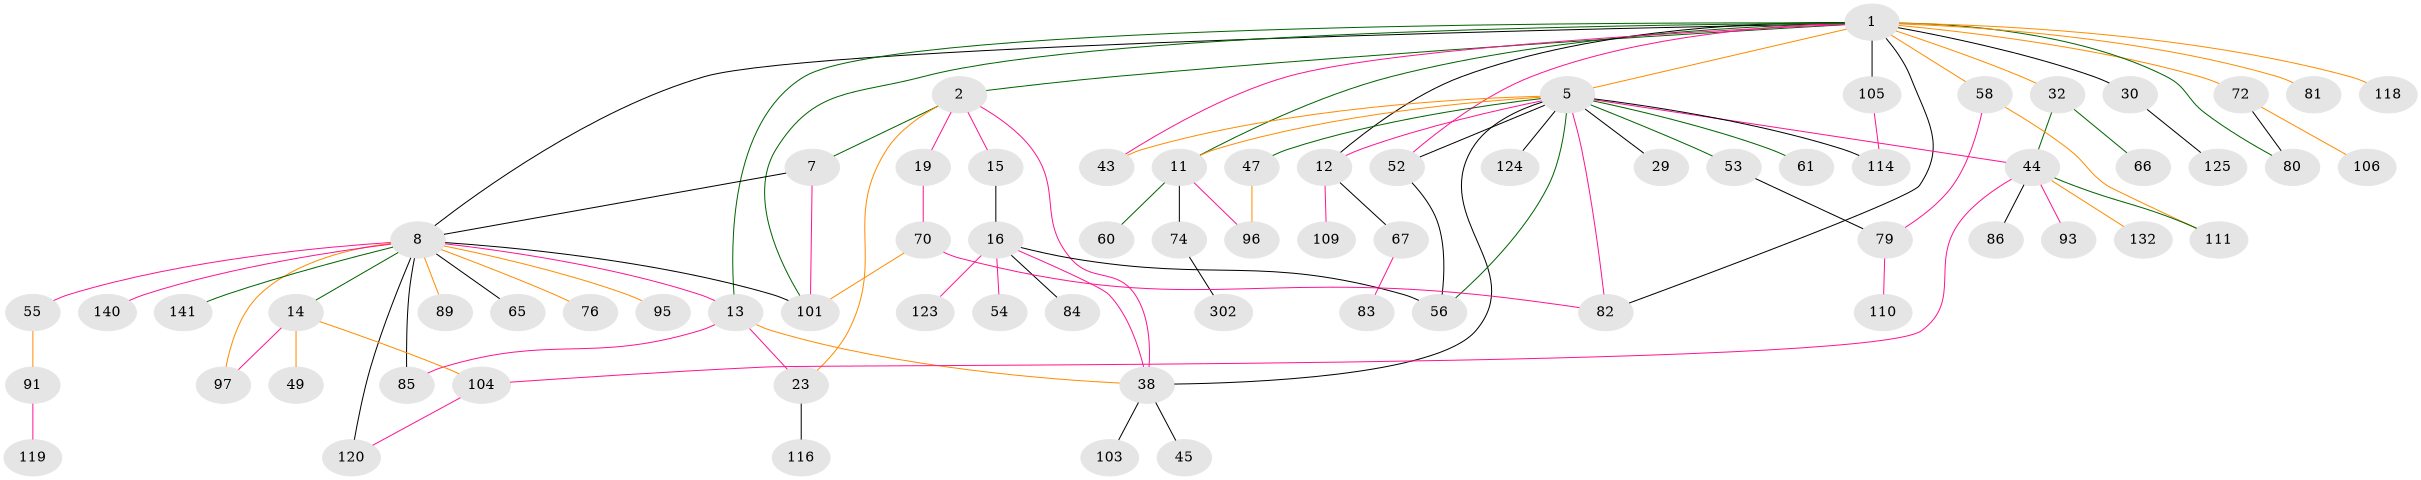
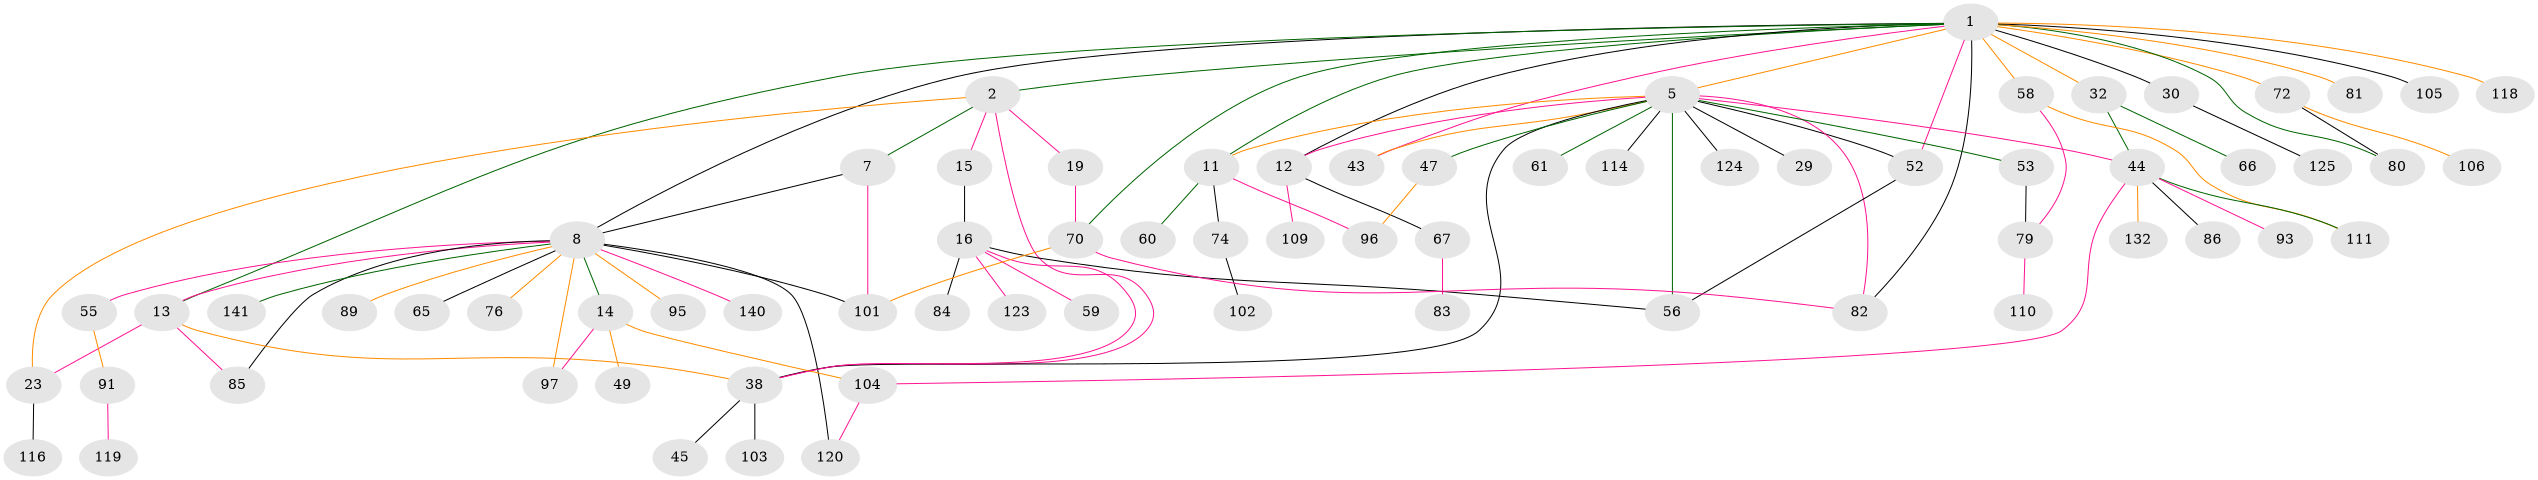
edge "1" -- "101": now "1" -- "70"
edge "105" -- "114": removed
node "54": label "54" -> "59"
node "302": label "302" -> "102"
